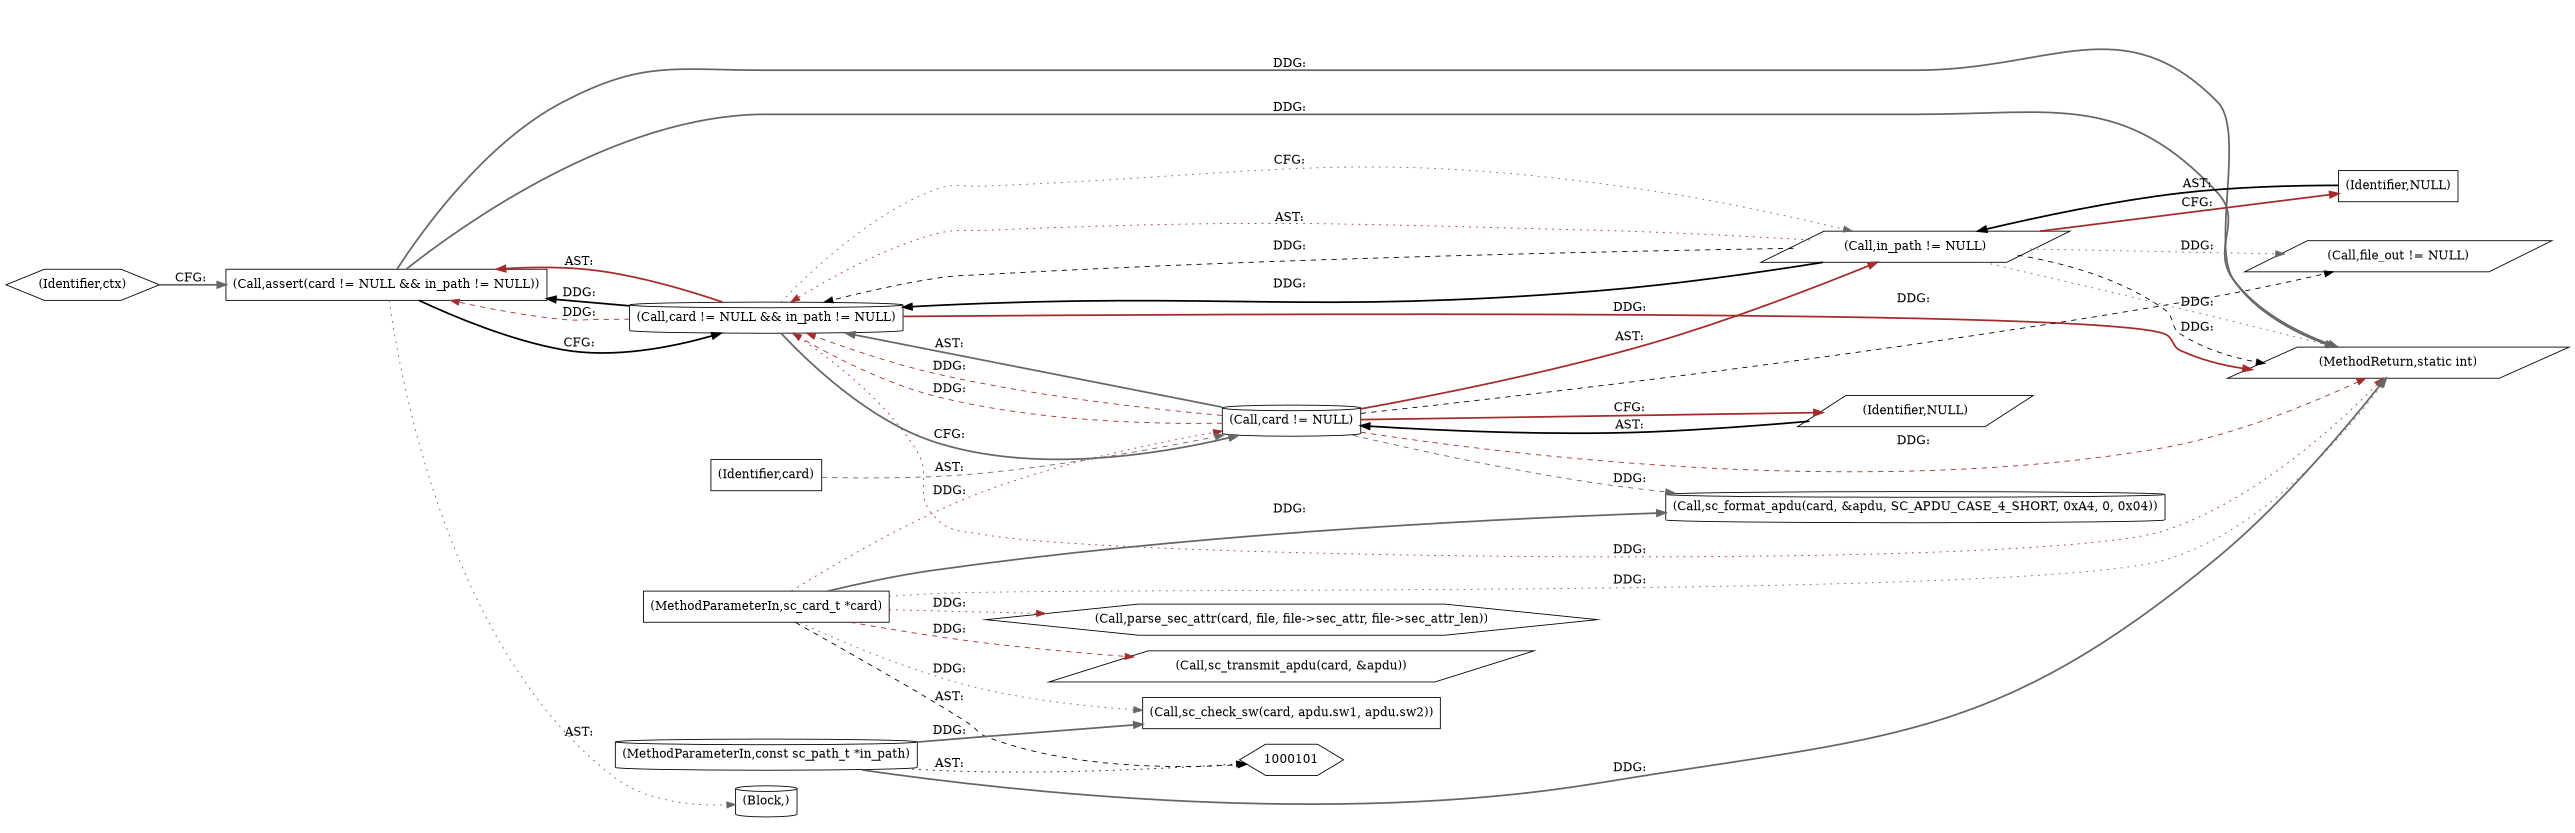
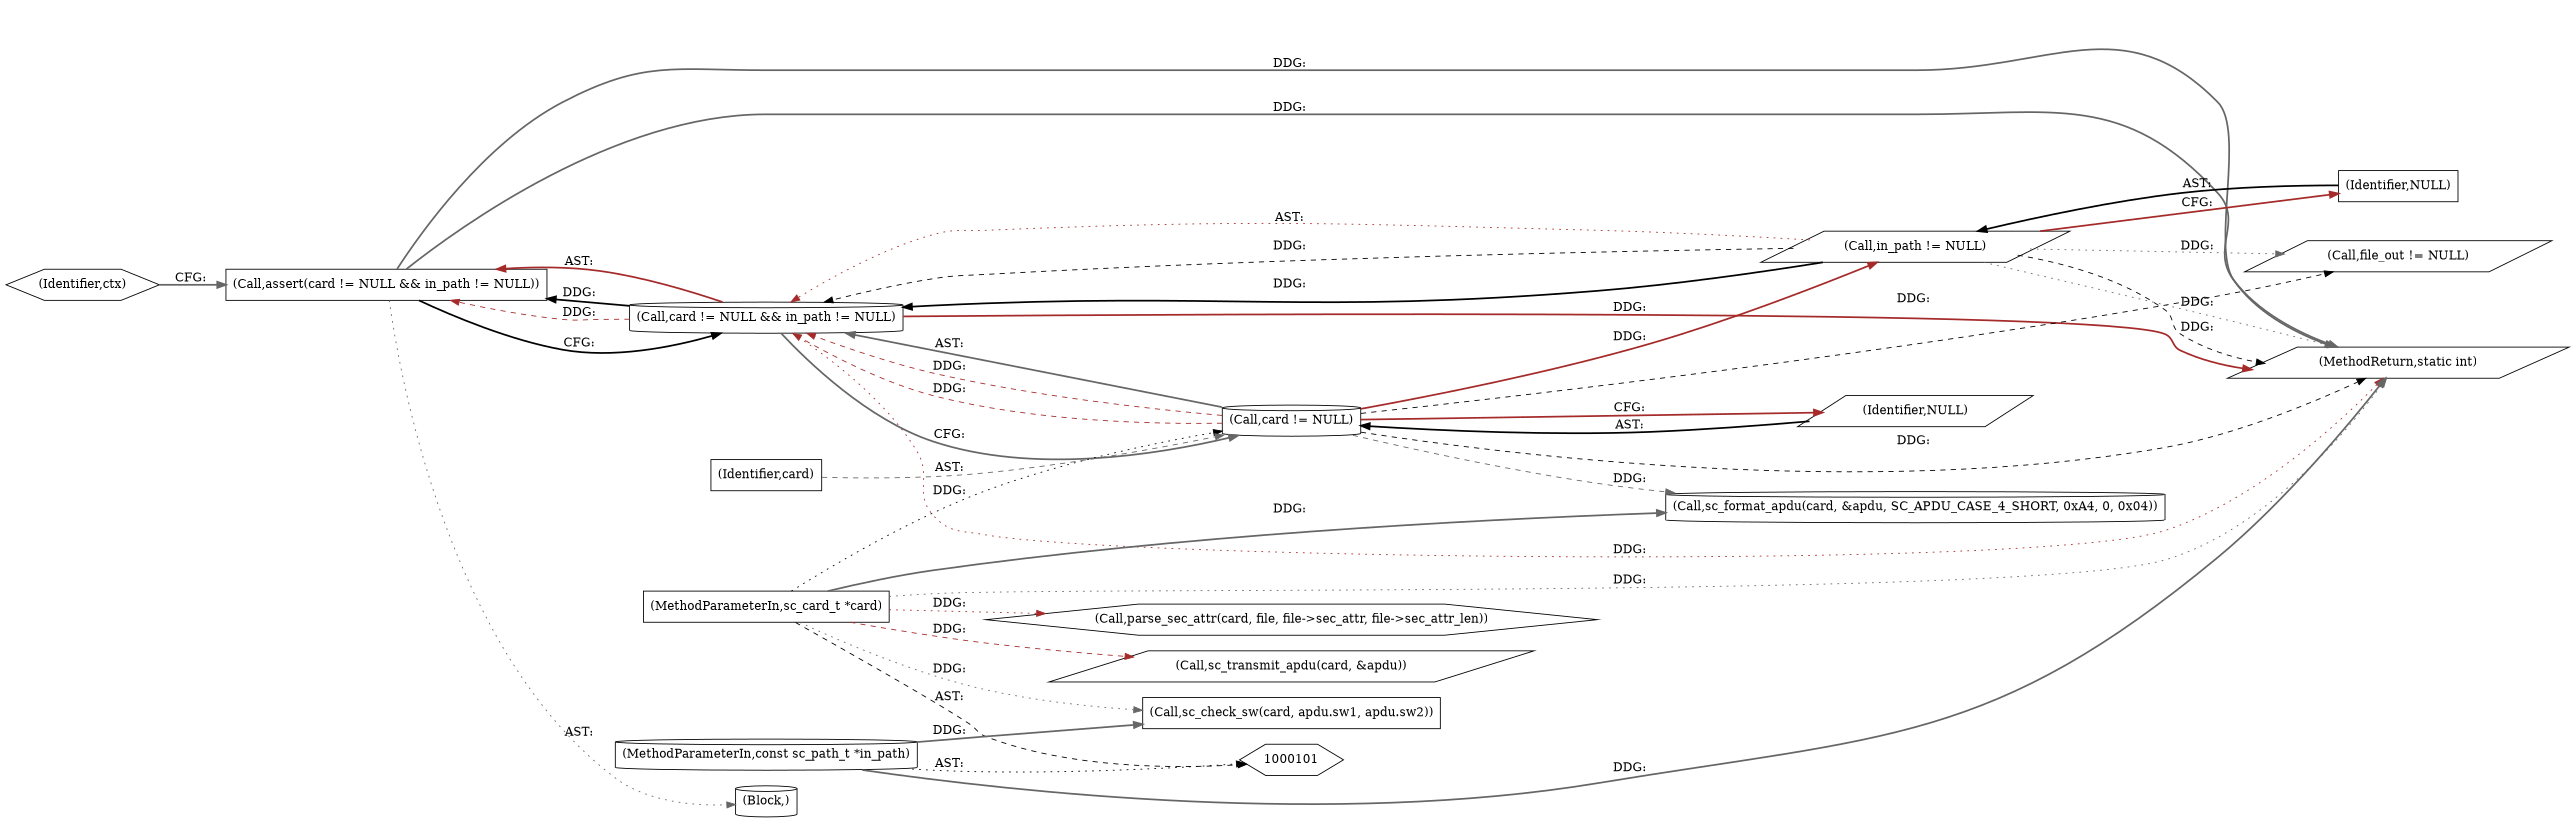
edge "(Call,card != NULL && in_path != NULL)" -> "(Call,in_path != NULL)": removed, label "CFG:"
edge "(Call,card != NULL)" -> "(Call,in_path != NULL)": label "AST: " -> "DDG: "
edge "(Call,card != NULL)" -> "(MethodReturn,static int)": color brown -> black
edge "(MethodParameterIn,sc_card_t *card)" -> "(Call,card != NULL)": color brown -> black
